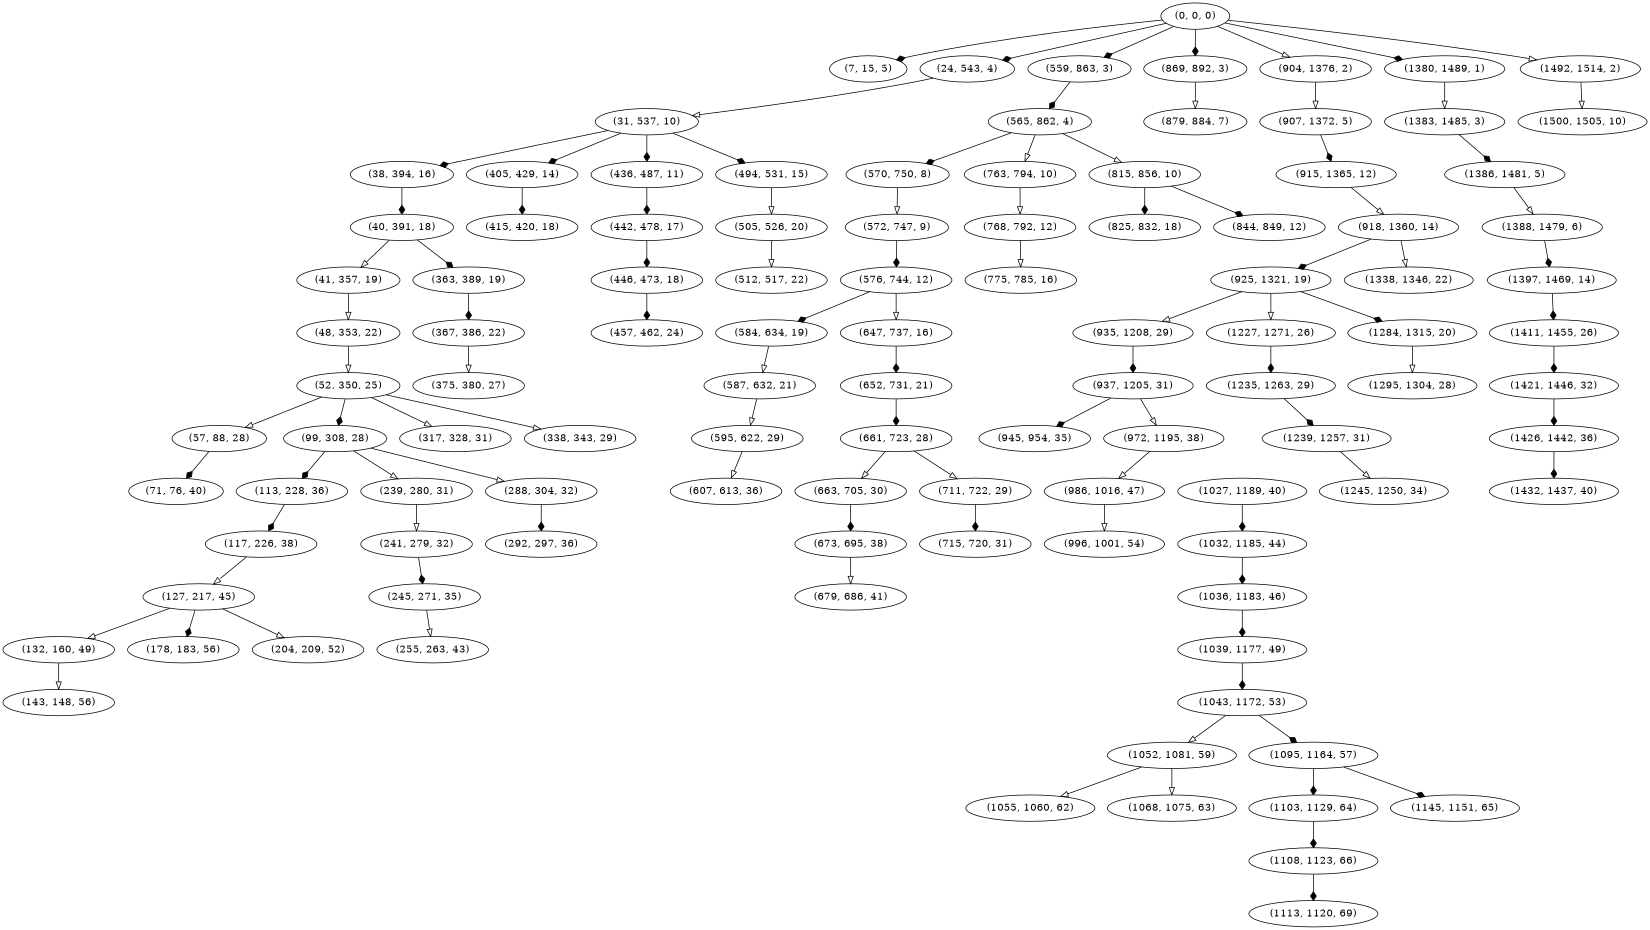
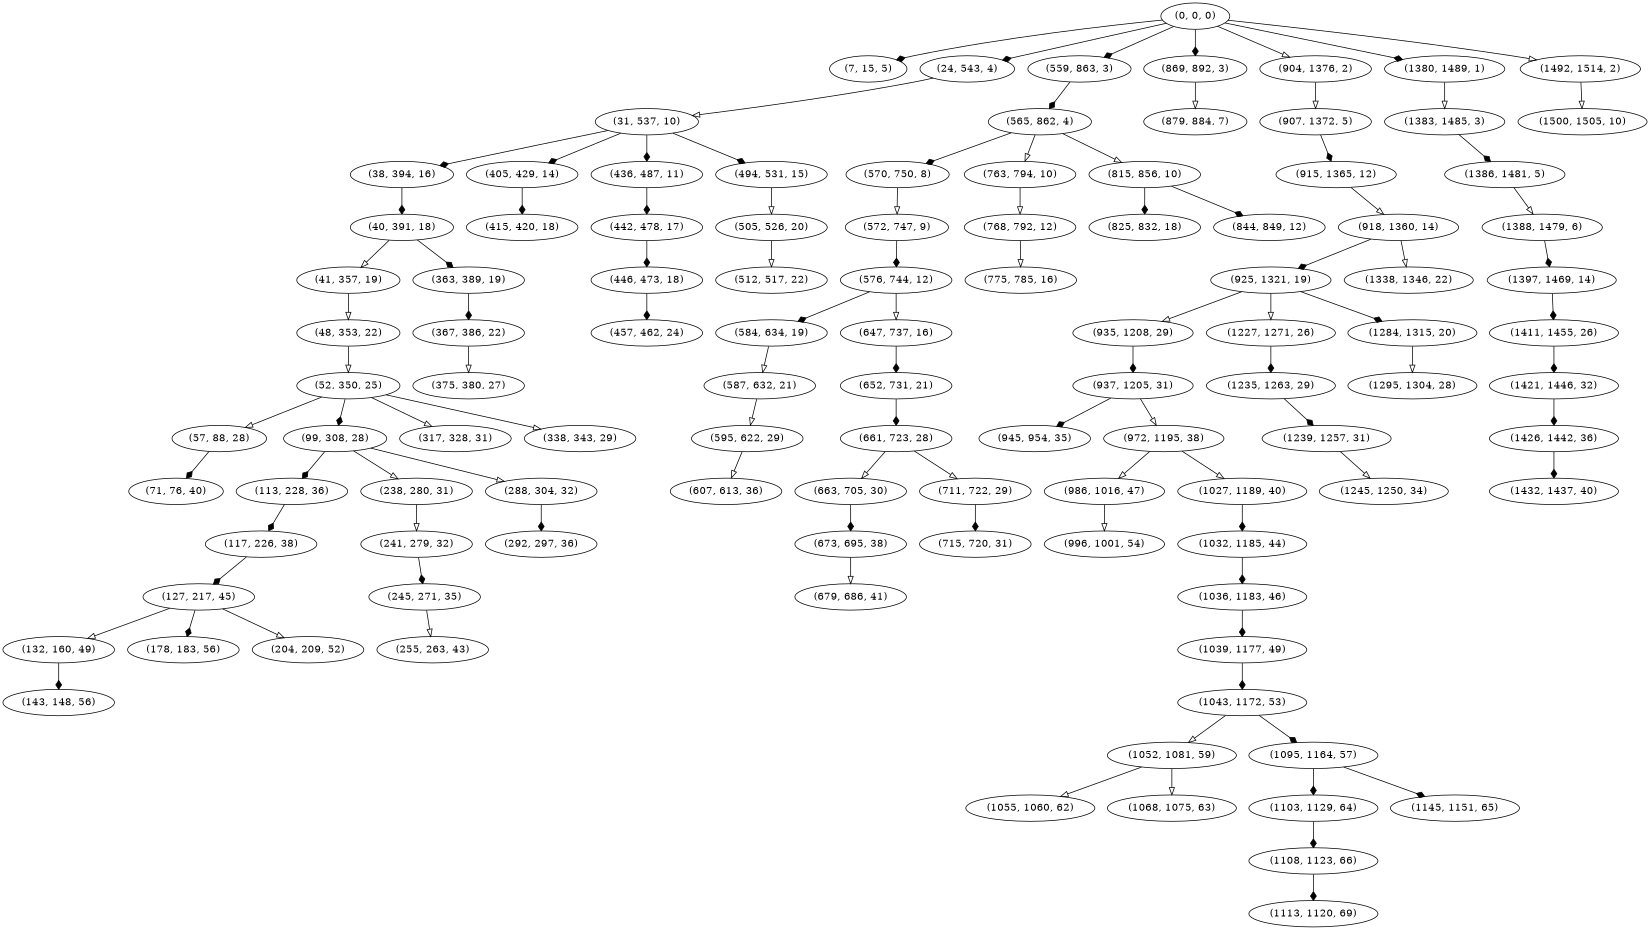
edge "(972, 1195, 38)" -> "(1027, 1189, 40)": added
node "(239, 280, 31)": label "(239, 280, 31)" -> "(238, 280, 31)"
edge "(117, 226, 38)" -> "(127, 217, 45)": arrowhead onormal -> diamond
edge "(132, 160, 49)" -> "(143, 148, 56)": arrowhead onormal -> diamond
